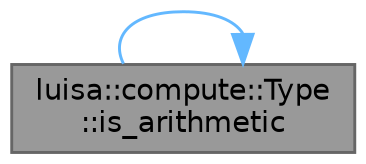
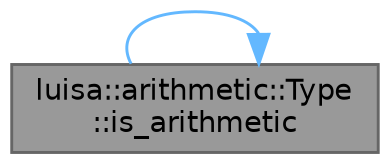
node "luisa::compute::Type ::is_arithmetic": label "luisa::compute::Type ::is_arithmetic" -> "luisa::arithmetic::Type ::is_arithmetic"
